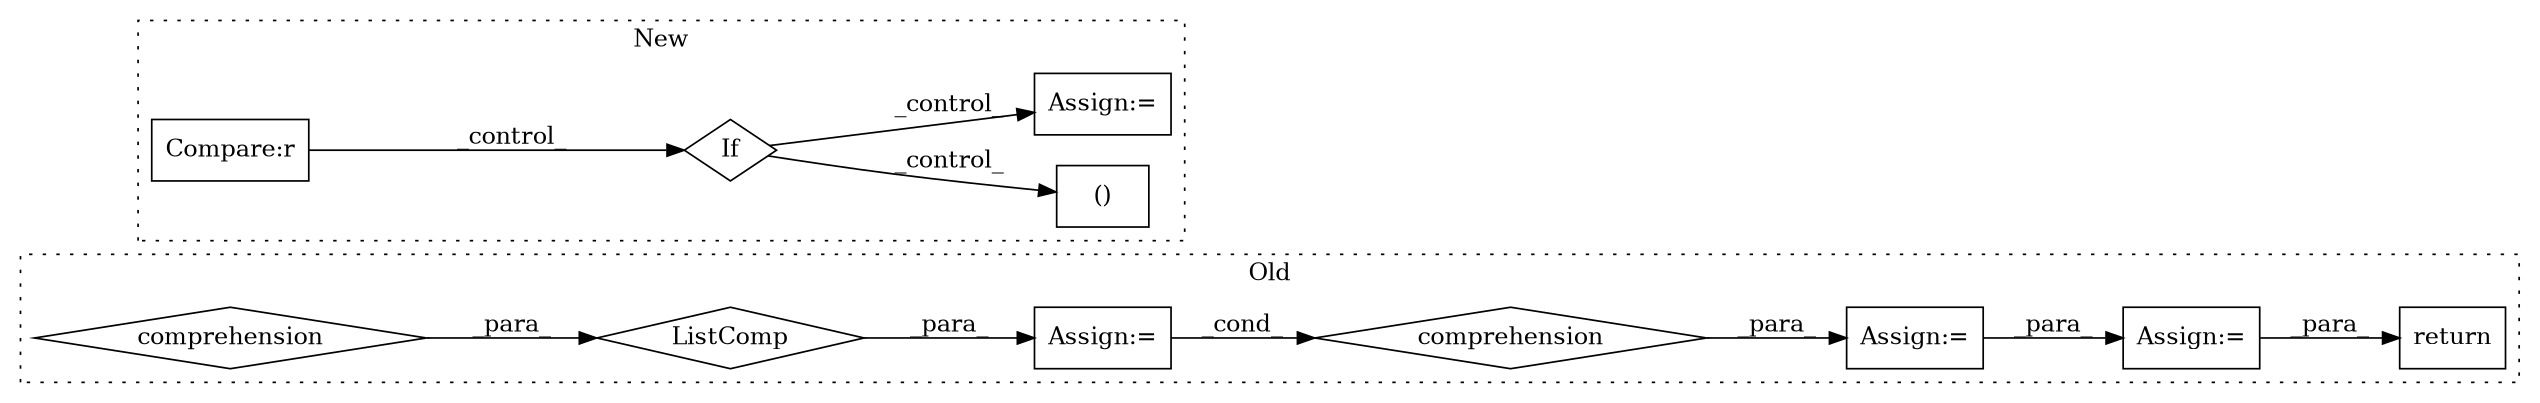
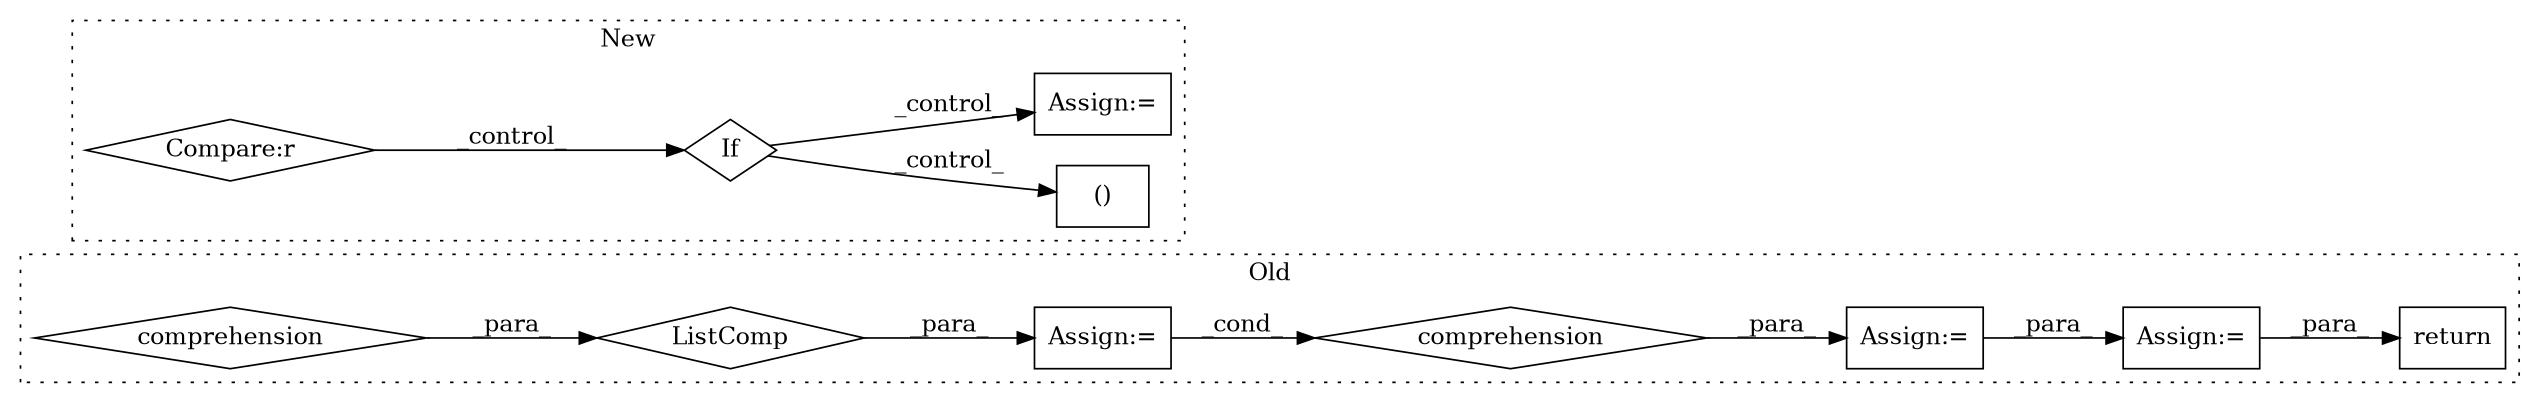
node "Compare:r": shape box -> diamond
